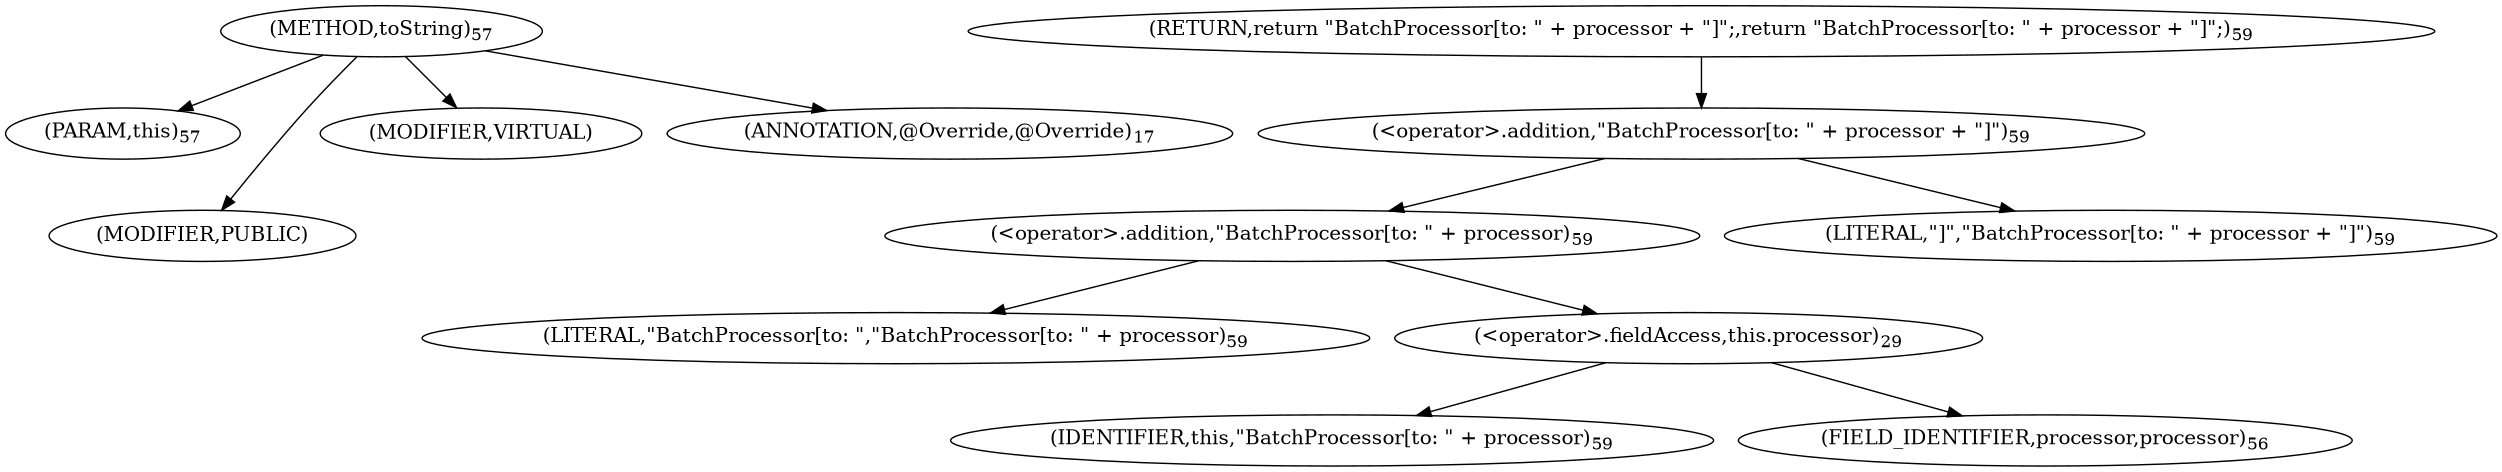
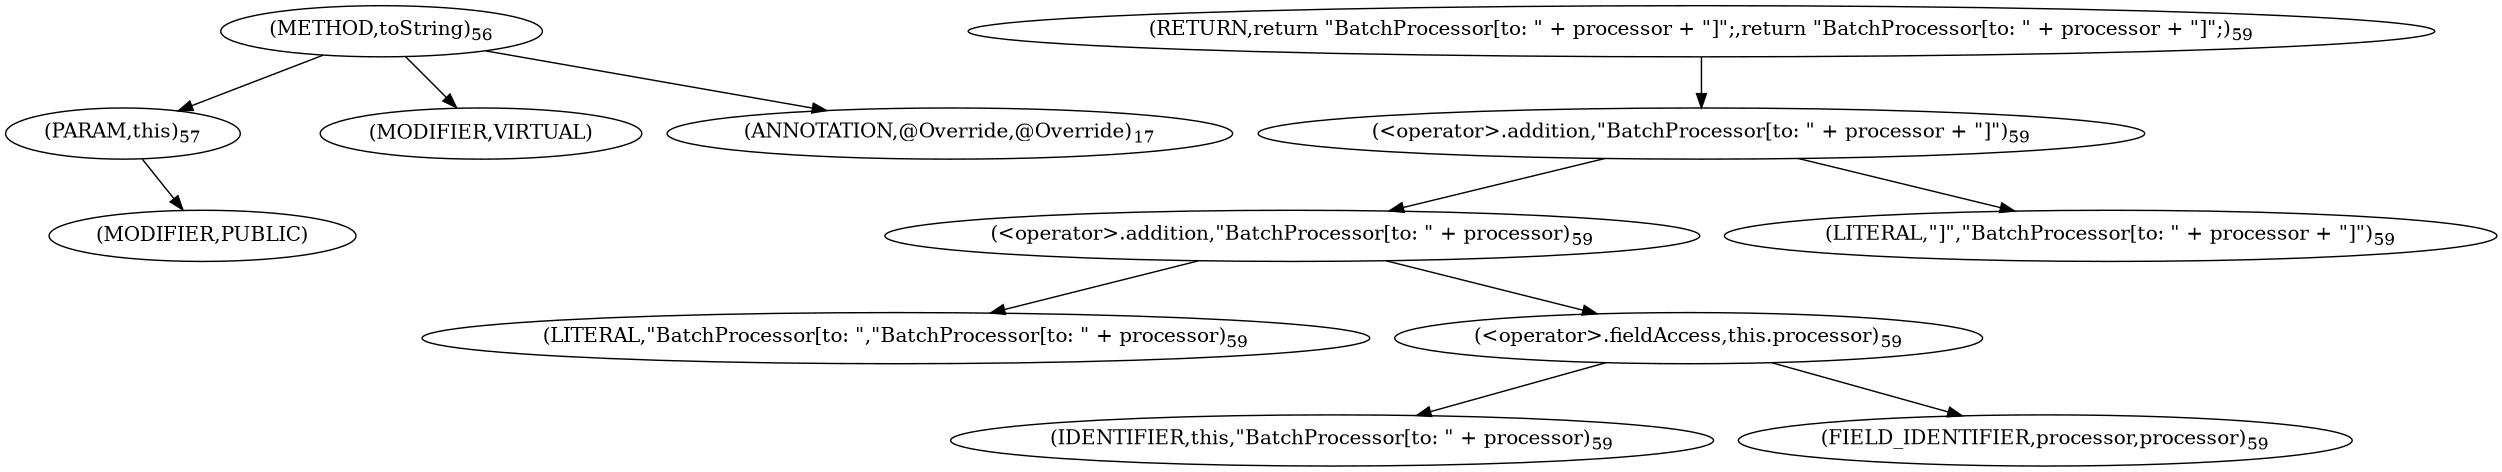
node "(METHOD,toString)": text "57" -> "56"
edge "(METHOD,toString)" -> "(MODIFIER,PUBLIC)": now "(PARAM,this)" -> "(MODIFIER,PUBLIC)"
node "(<operator>.fieldAccess,this.processor)": text "29" -> "59"
node "(FIELD_IDENTIFIER,processor,processor)": text "56" -> "59"
